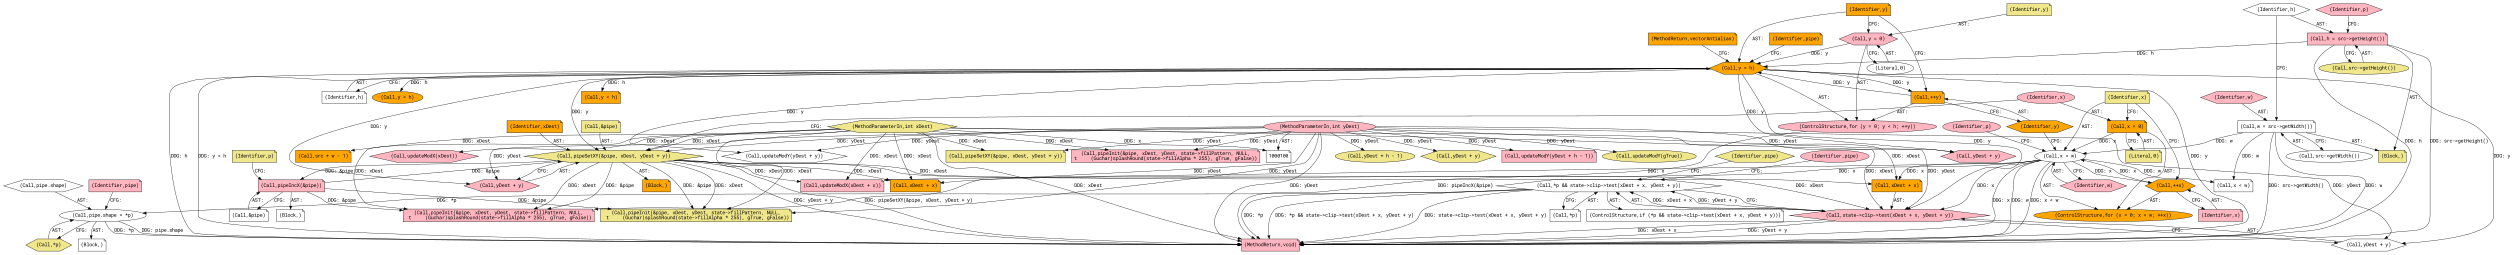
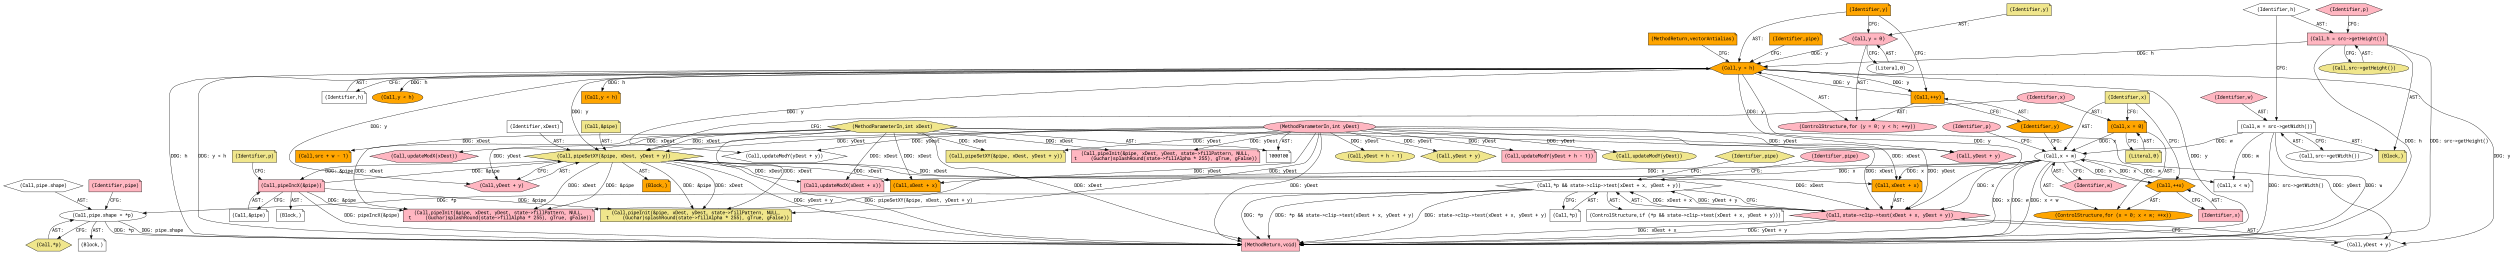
node "(Identifier,xDest)": fillcolor orange -> white
edge "(MethodParameterIn,int xDest)" -> "1000100": label "DDG: x" -> "AST: "
node "(Call,updateModY(gTrue))": label "(Call,updateModY(gTrue))" -> "(Call,updateModY(yDest))"
edge "(ControlStructure,for (y = 0; y < h; ++y))" -> "(MethodReturn,void)": now "(Call,pipeIncX(&pipe))" -> "(MethodReturn,void)"
